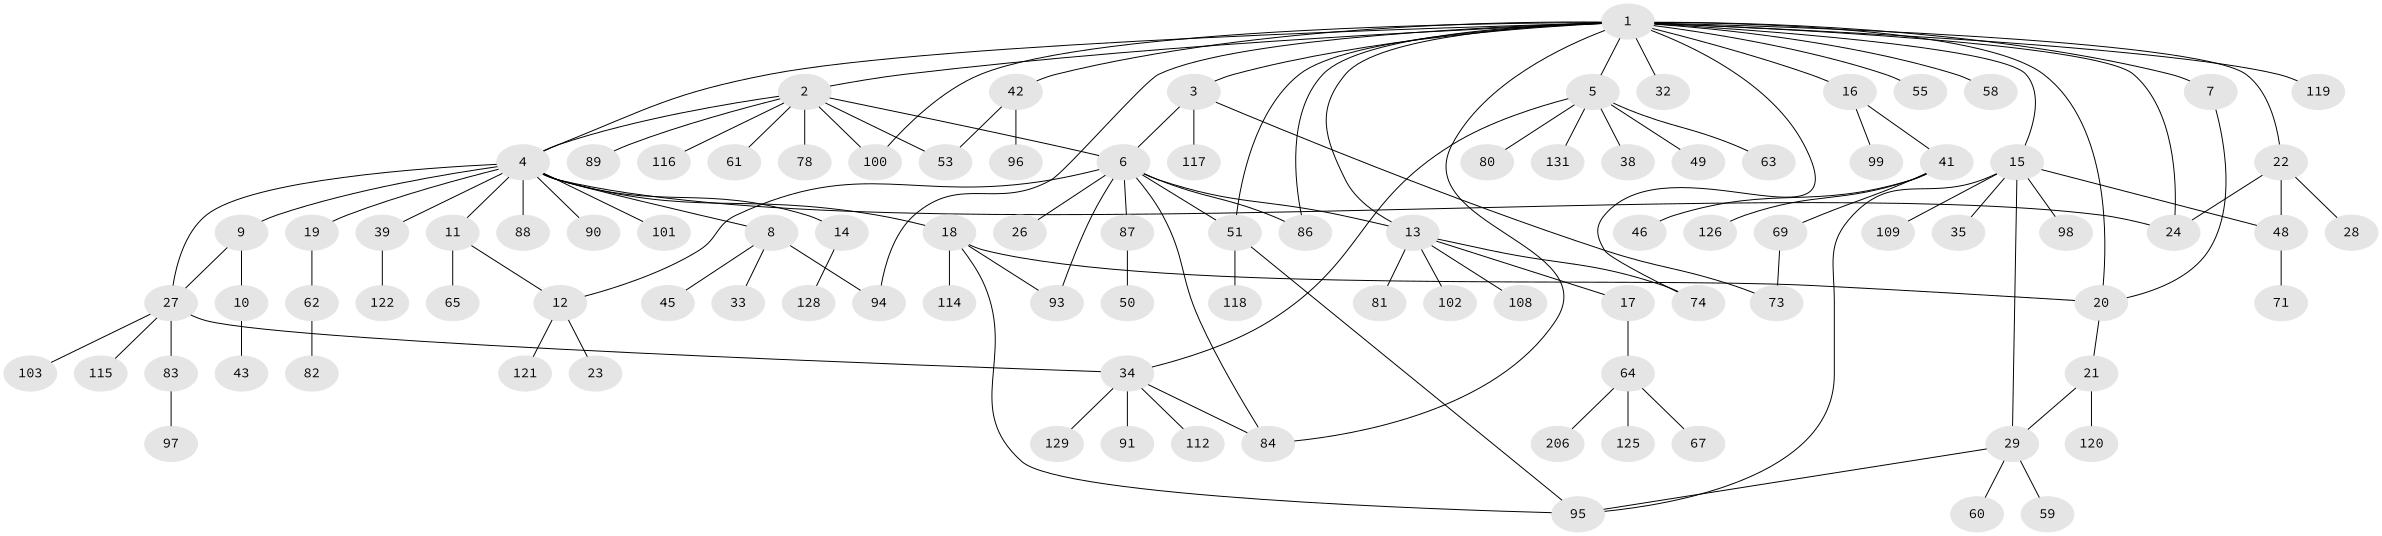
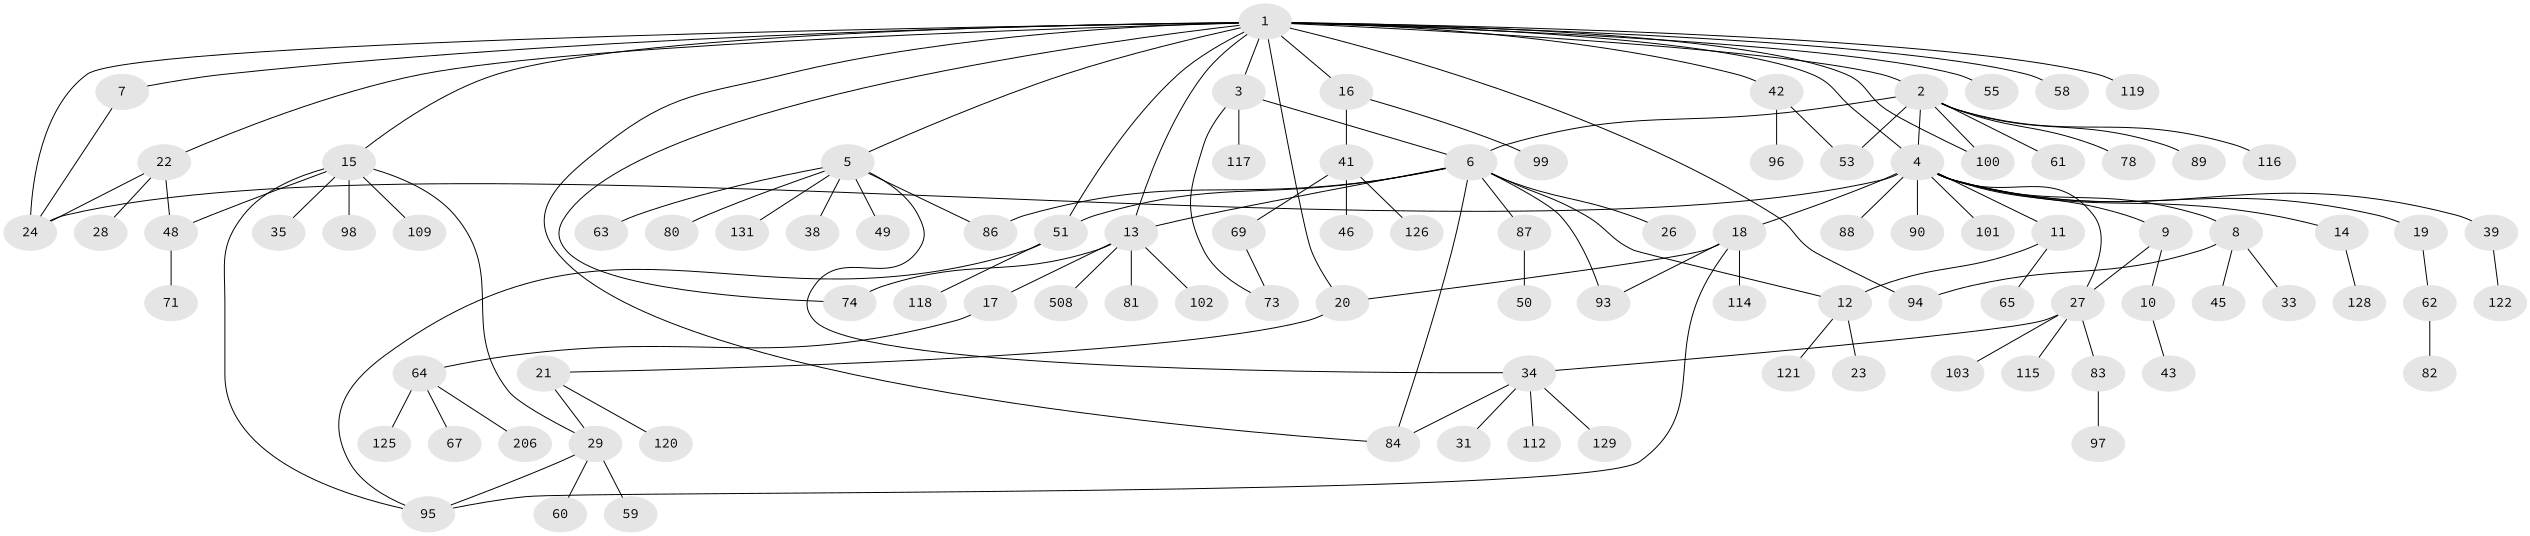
edge "1" -- "86": now "5" -- "86"
node "32": removed
edge "7" -- "20": now "7" -- "24"
node "108": label "108" -> "508"
node "91": label "91" -> "31"
